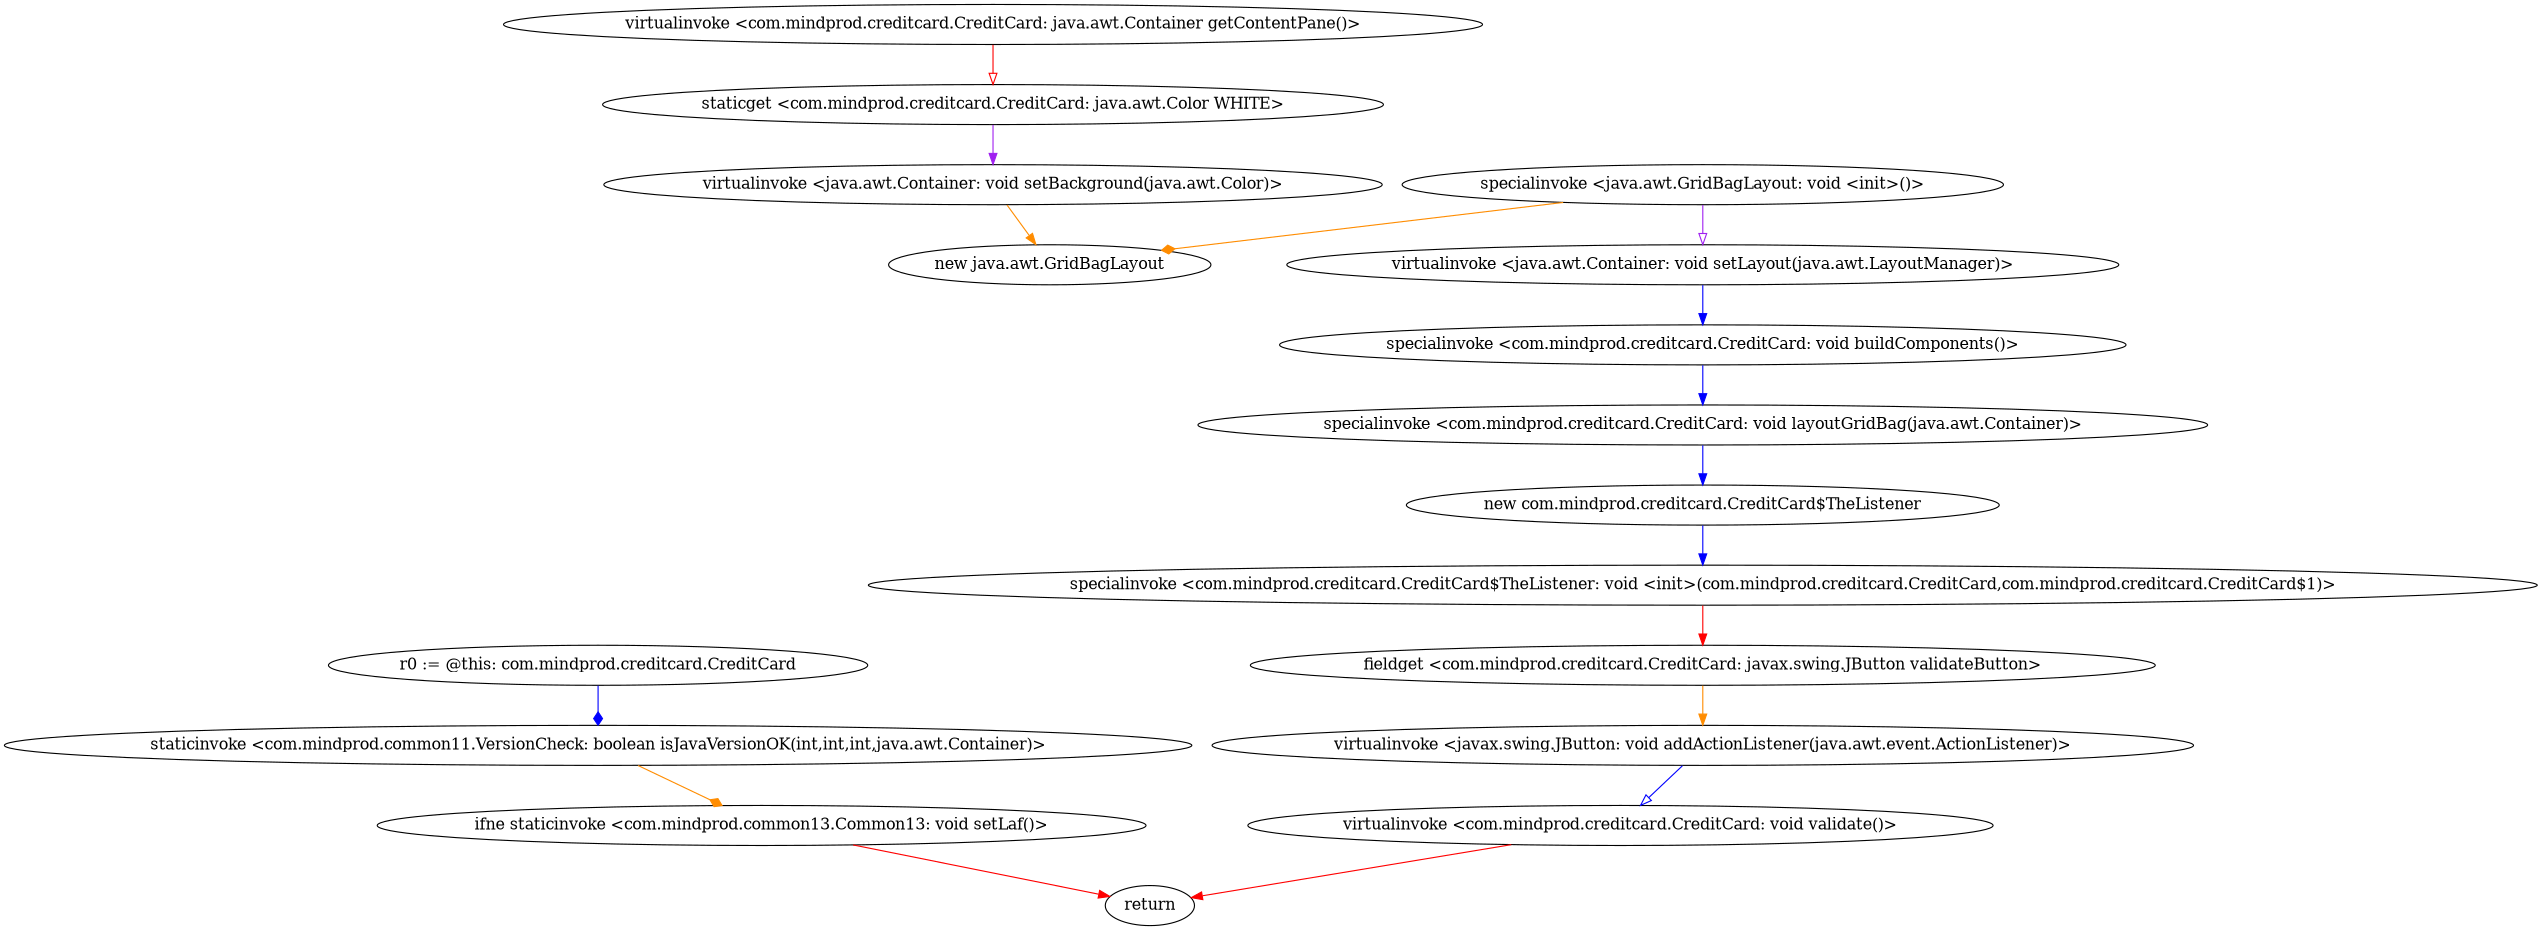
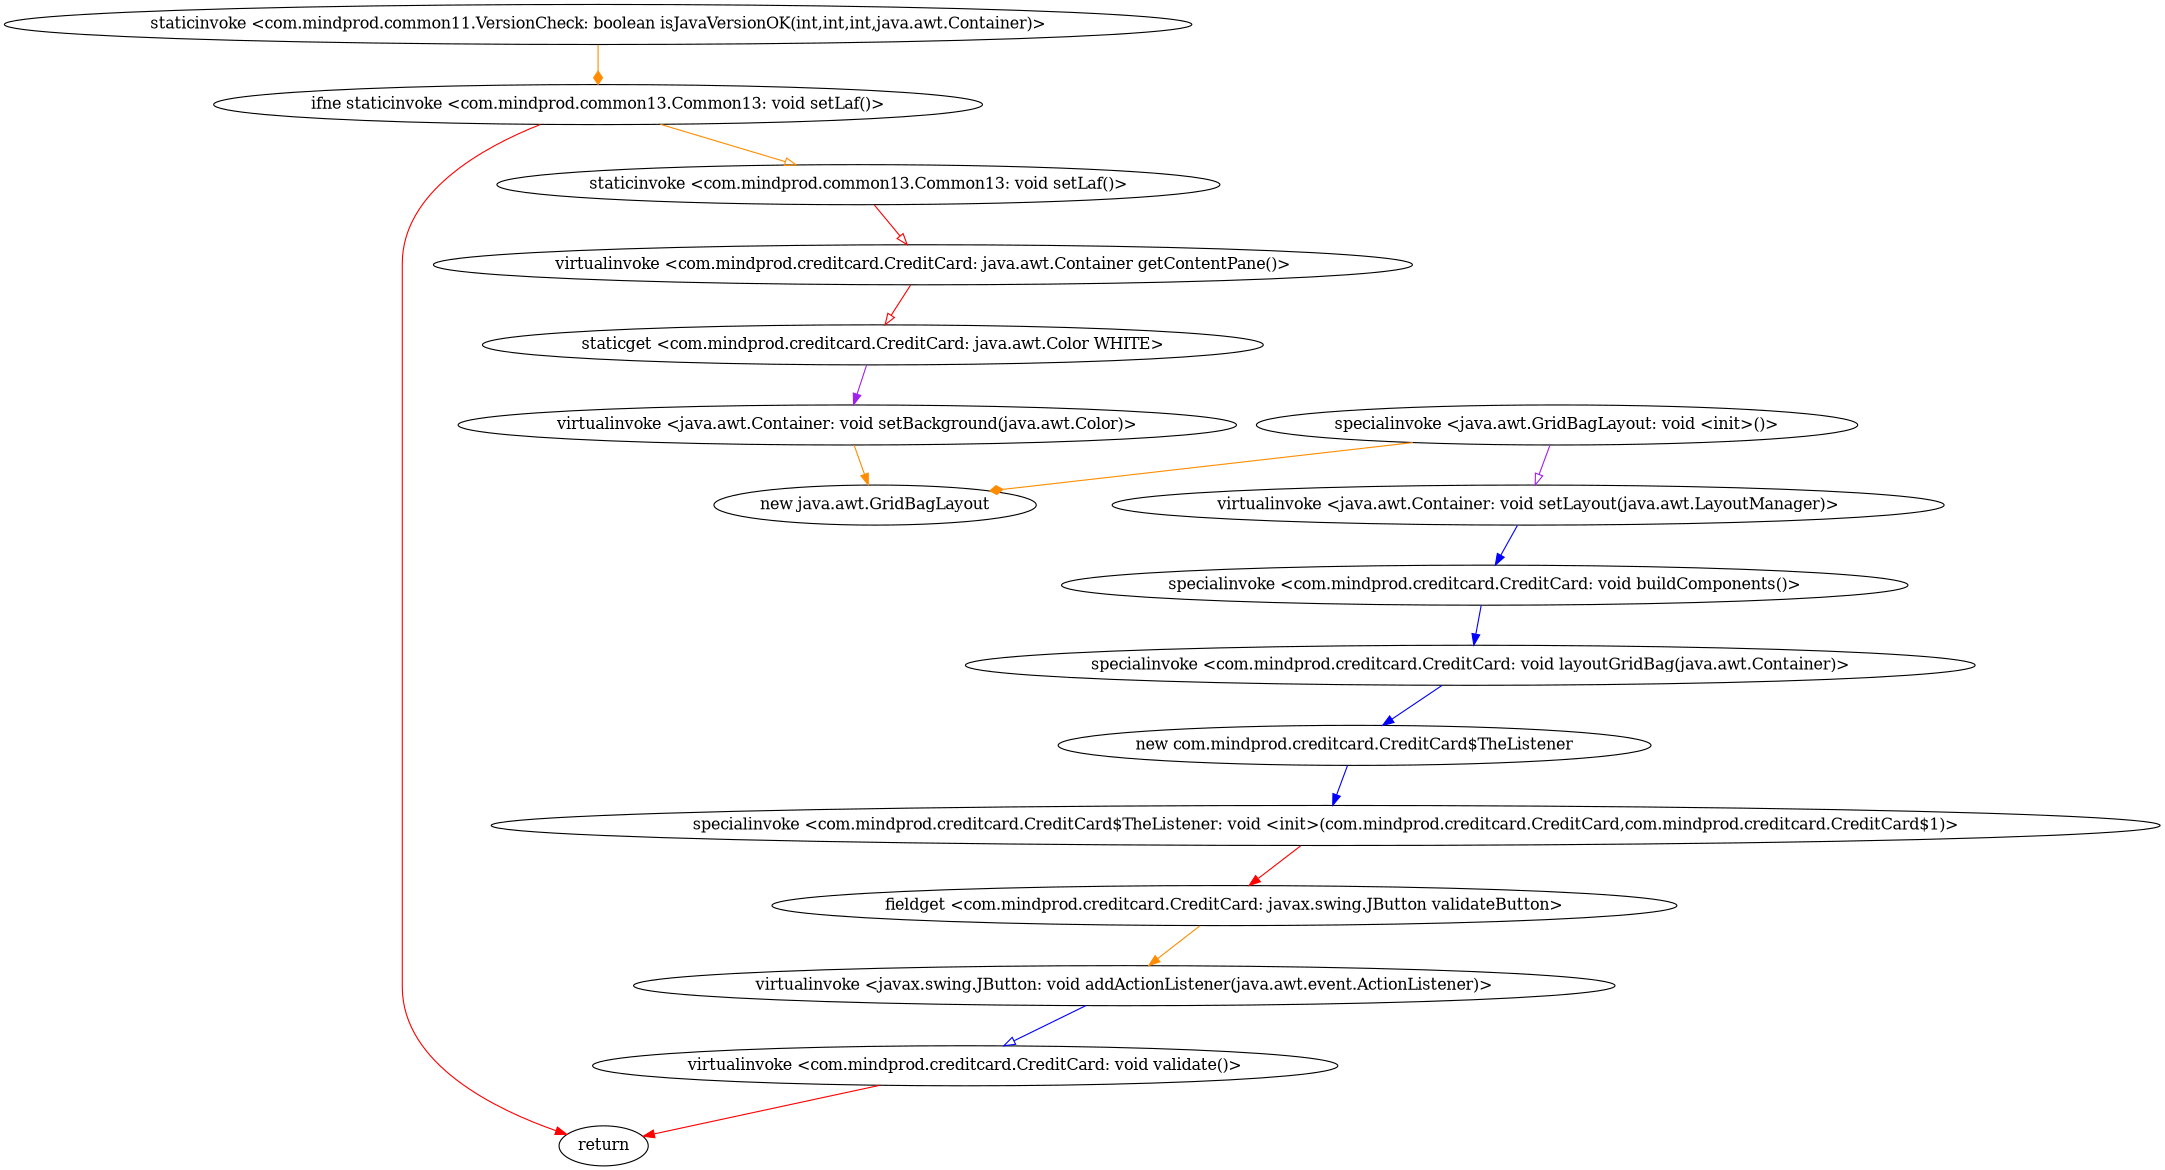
node "staticinvoke <com.mindprod.common13.Common13: void setLaf()>": added
node "r0 := @this: com.mindprod.creditcard.CreditCard": removed
